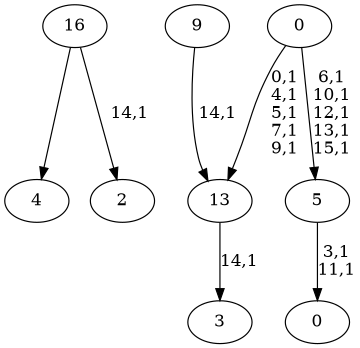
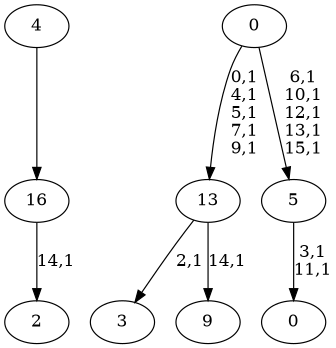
edge "16" -> "4": reversed
edge "9" -> "13": reversed
edge "13" -> "3": label "14,1" -> "2,1"
